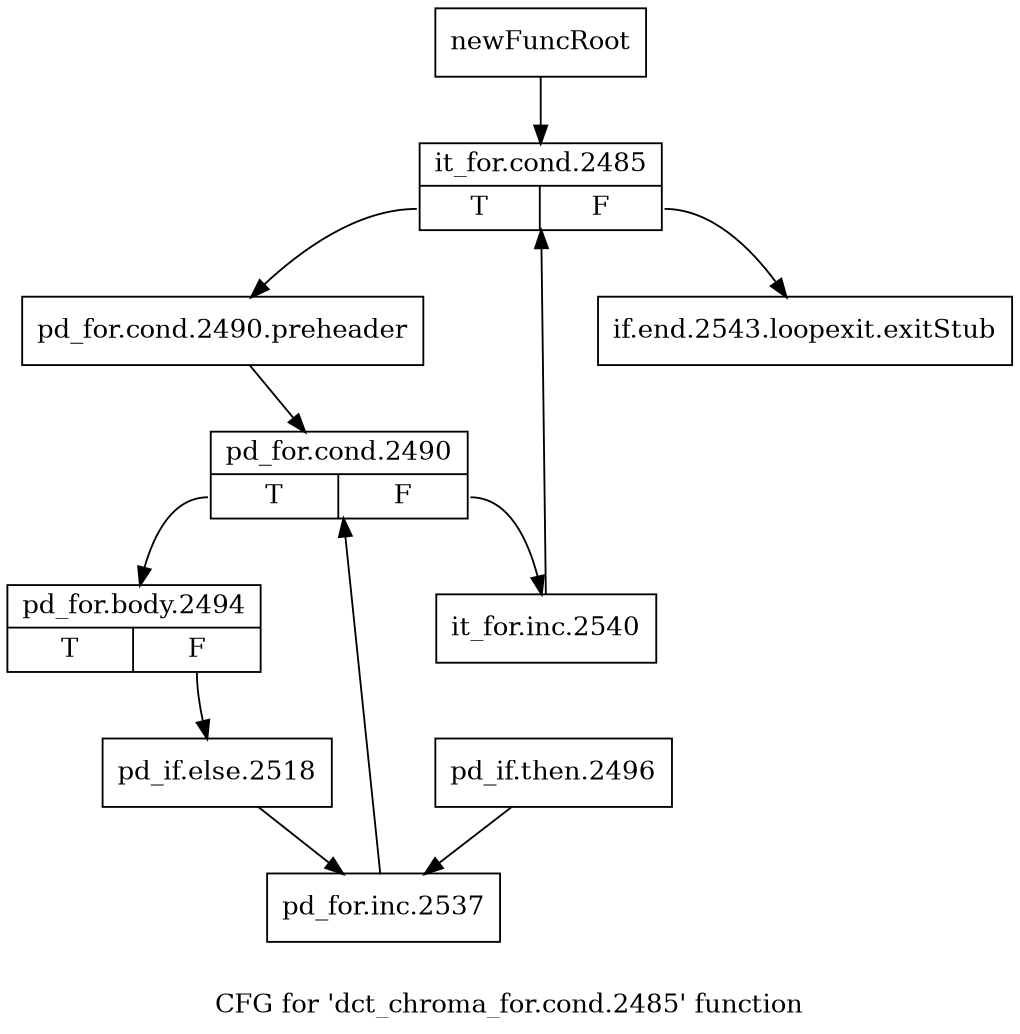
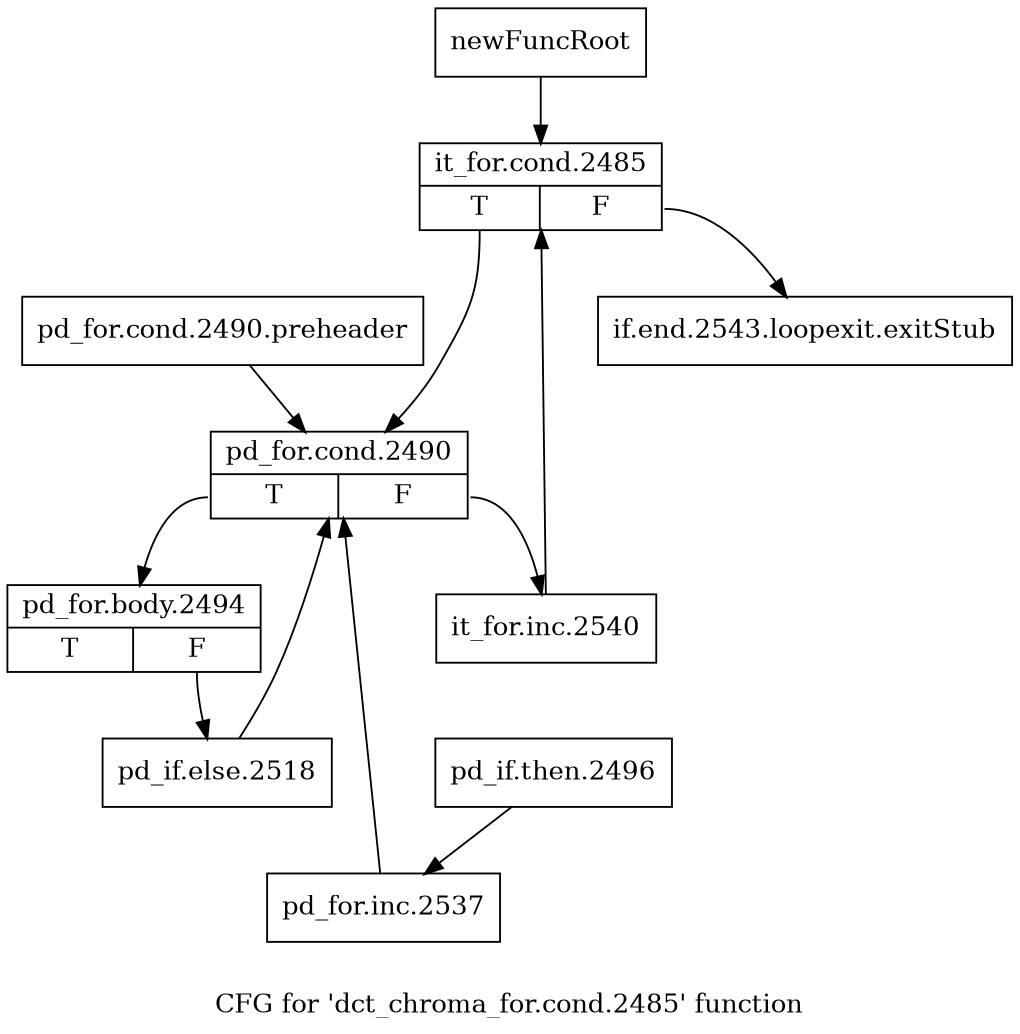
edge "it_for.cond.2485" -> "pd_for.cond.2490.preheader": now "it_for.cond.2485" -> "pd_for.cond.2490"
edge "pd_if.else.2518" -> "pd_for.inc.2537": now "pd_if.else.2518" -> "pd_for.cond.2490"
